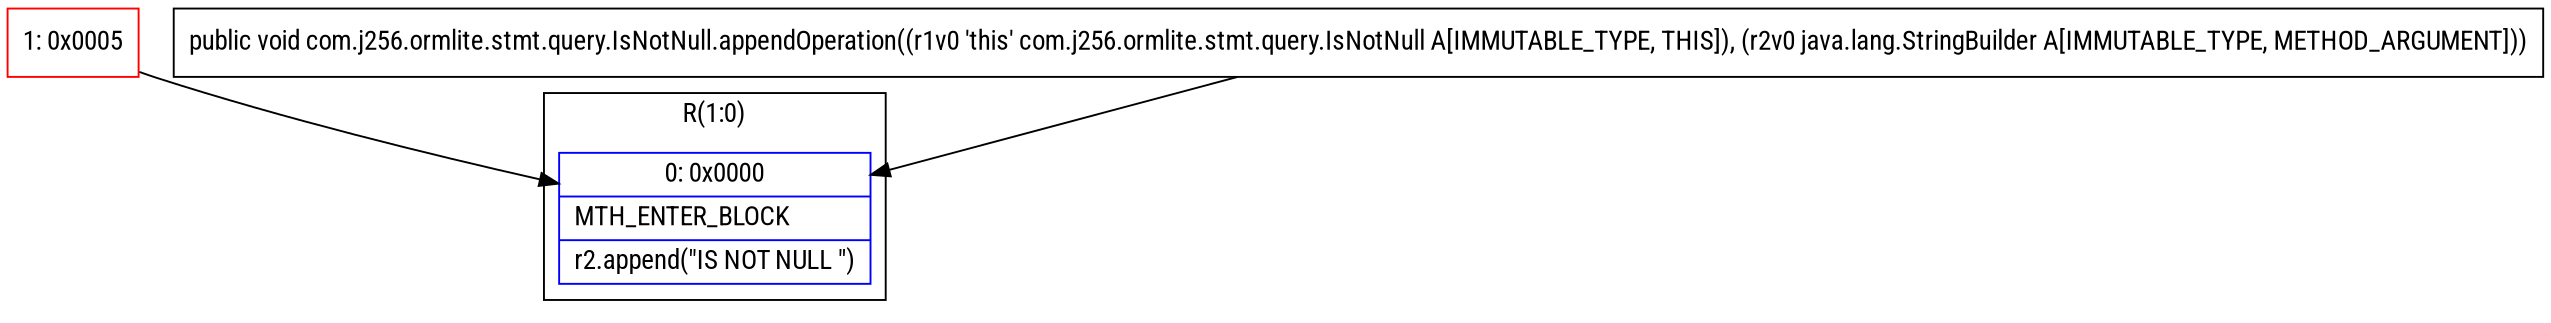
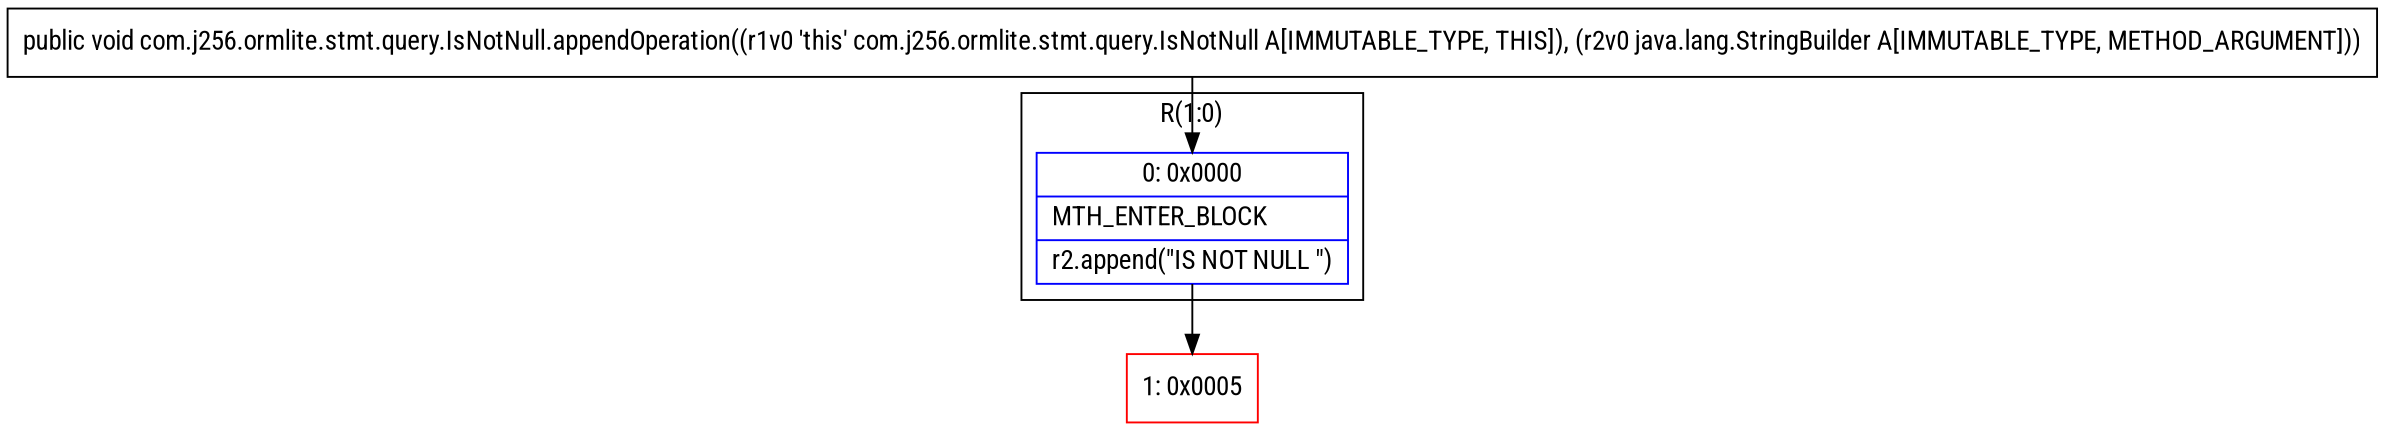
edge "1: 0x0005" -> "0: 0x0000": reversed
